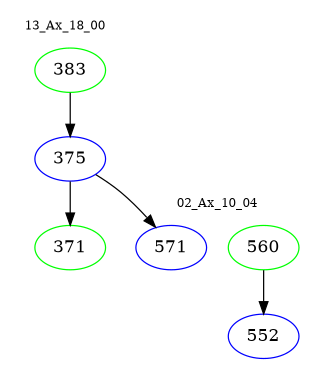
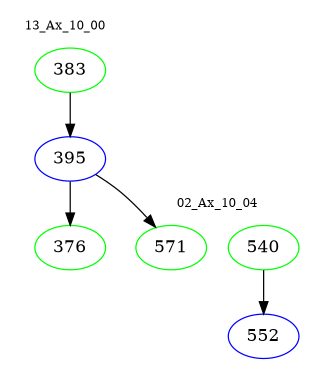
cluster "13_Ax_18_00": label "13_Ax_18_00" -> "13_Ax_10_00"
node "375": label "375" -> "395"
node "371": label "371" -> "376"
node "571": color blue -> green
node "560": label "560" -> "540"
